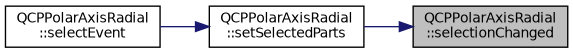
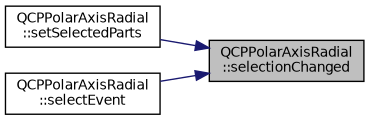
edge "QCPPolarAxisRadial ::selectEvent" -> "QCPPolarAxisRadial ::setSelectedParts": now "QCPPolarAxisRadial ::selectEvent" -> "QCPPolarAxisRadial ::selectionChanged"
